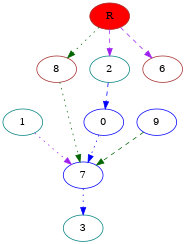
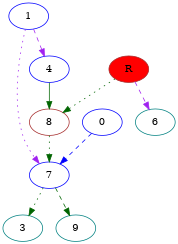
node "4": added
node "2": removed
node "6": color brown -> teal
node "1": color teal -> blue
node "9": color blue -> teal
edge "0" -> "7": style dotted -> dashed
edge "9" -> "7": reversed
edge "7" -> "3": color blue -> darkgreen
